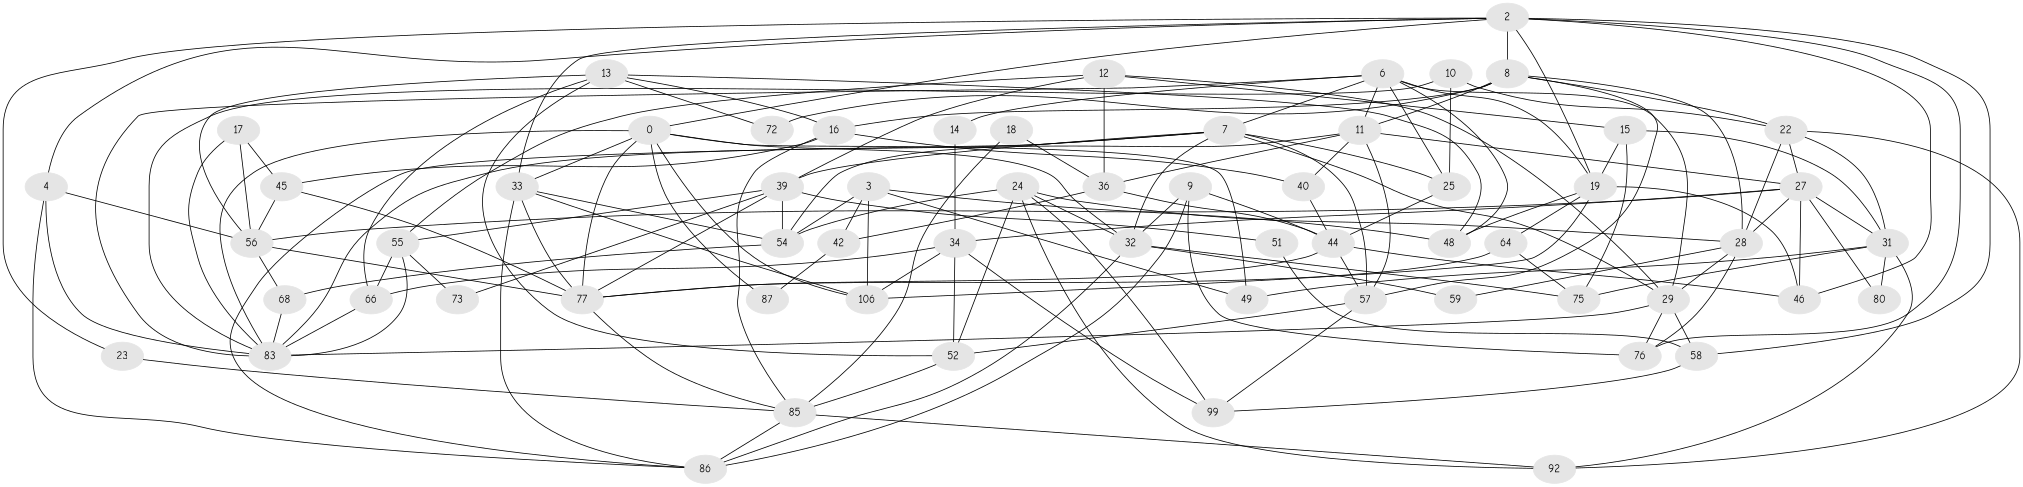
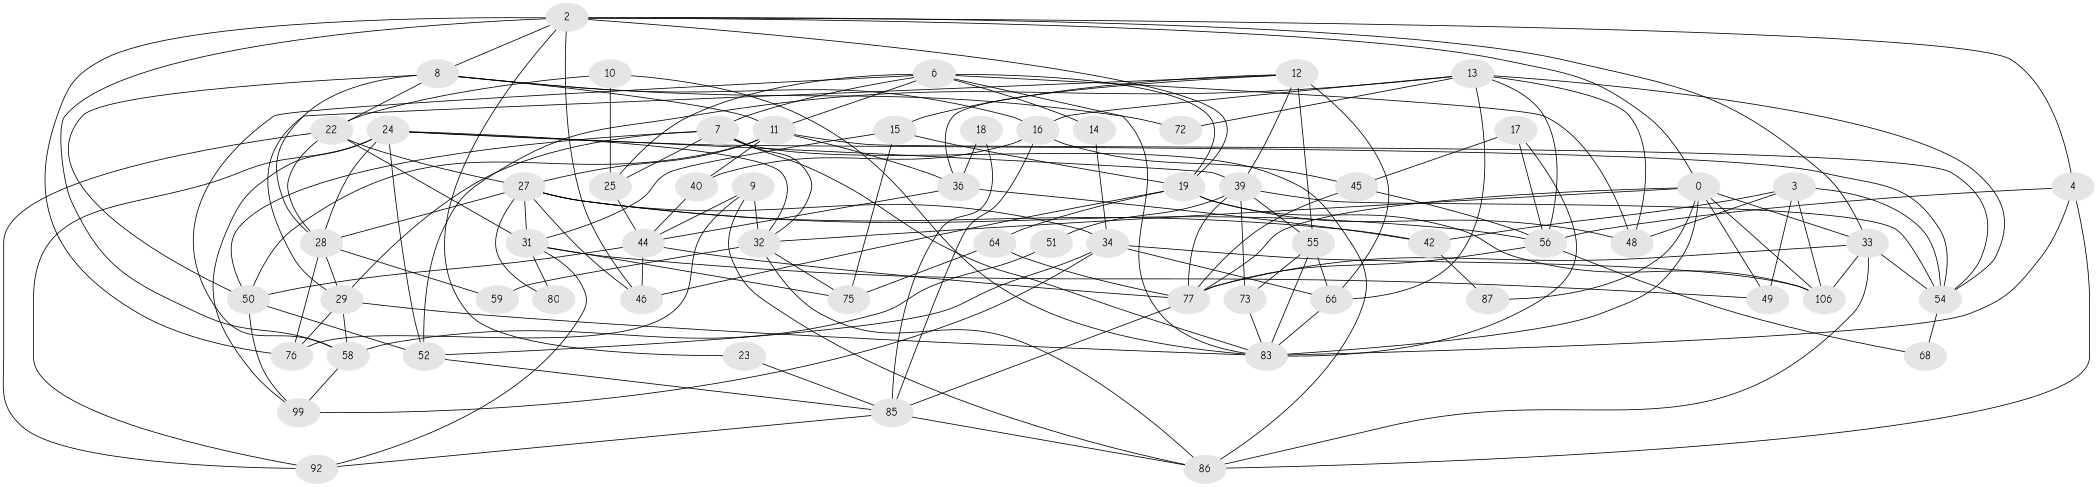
edge "6" -- "29": now "6" -- "58"
edge "13" -- "54": added
edge "7" -- "39": now "24" -- "39"
edge "12" -- "66": added
edge "27" -- "42": added
node "57": label "57" -> "50"
edge "68" -- "83": now "73" -- "83"
